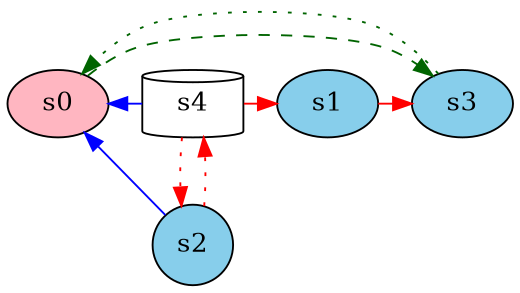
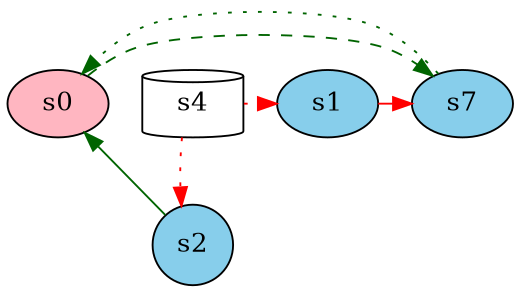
edge "s4" -> "s0": removed
edge "s4" -> "s1": style solid -> dotted
node "s3": label "s3" -> "s7"
edge "s2" -> "s0": color blue -> darkgreen
edge "s2" -> "s4": removed
